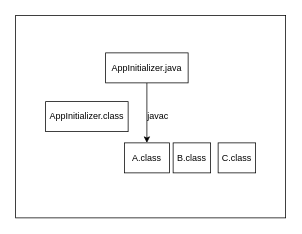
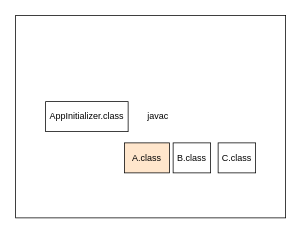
node "AppInitializer.java": removed
edge "AppInitializer.java" -> "A.class": removed
node "A.class": fillcolor #ffffff -> #ffe6cc
